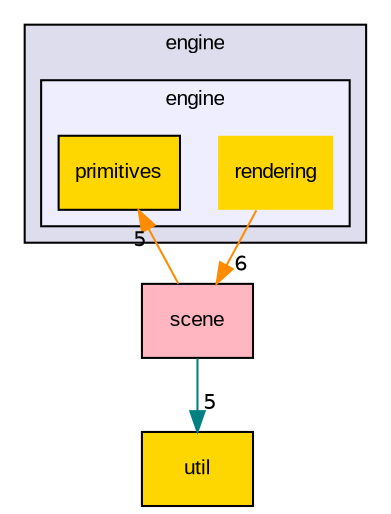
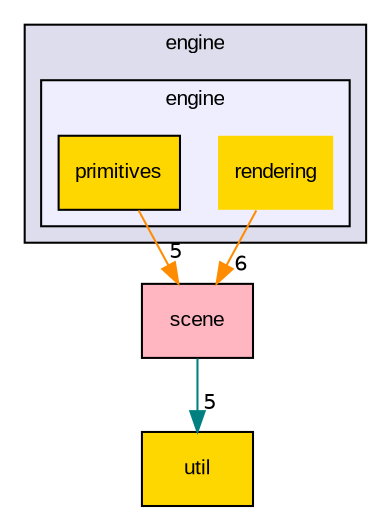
edge "scene" -> "primitives": reversed
